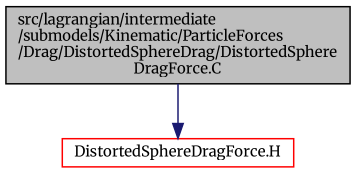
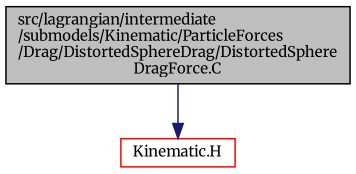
node "DistortedSphereDragForce.H": label "DistortedSphereDragForce.H" -> "Kinematic.H"
